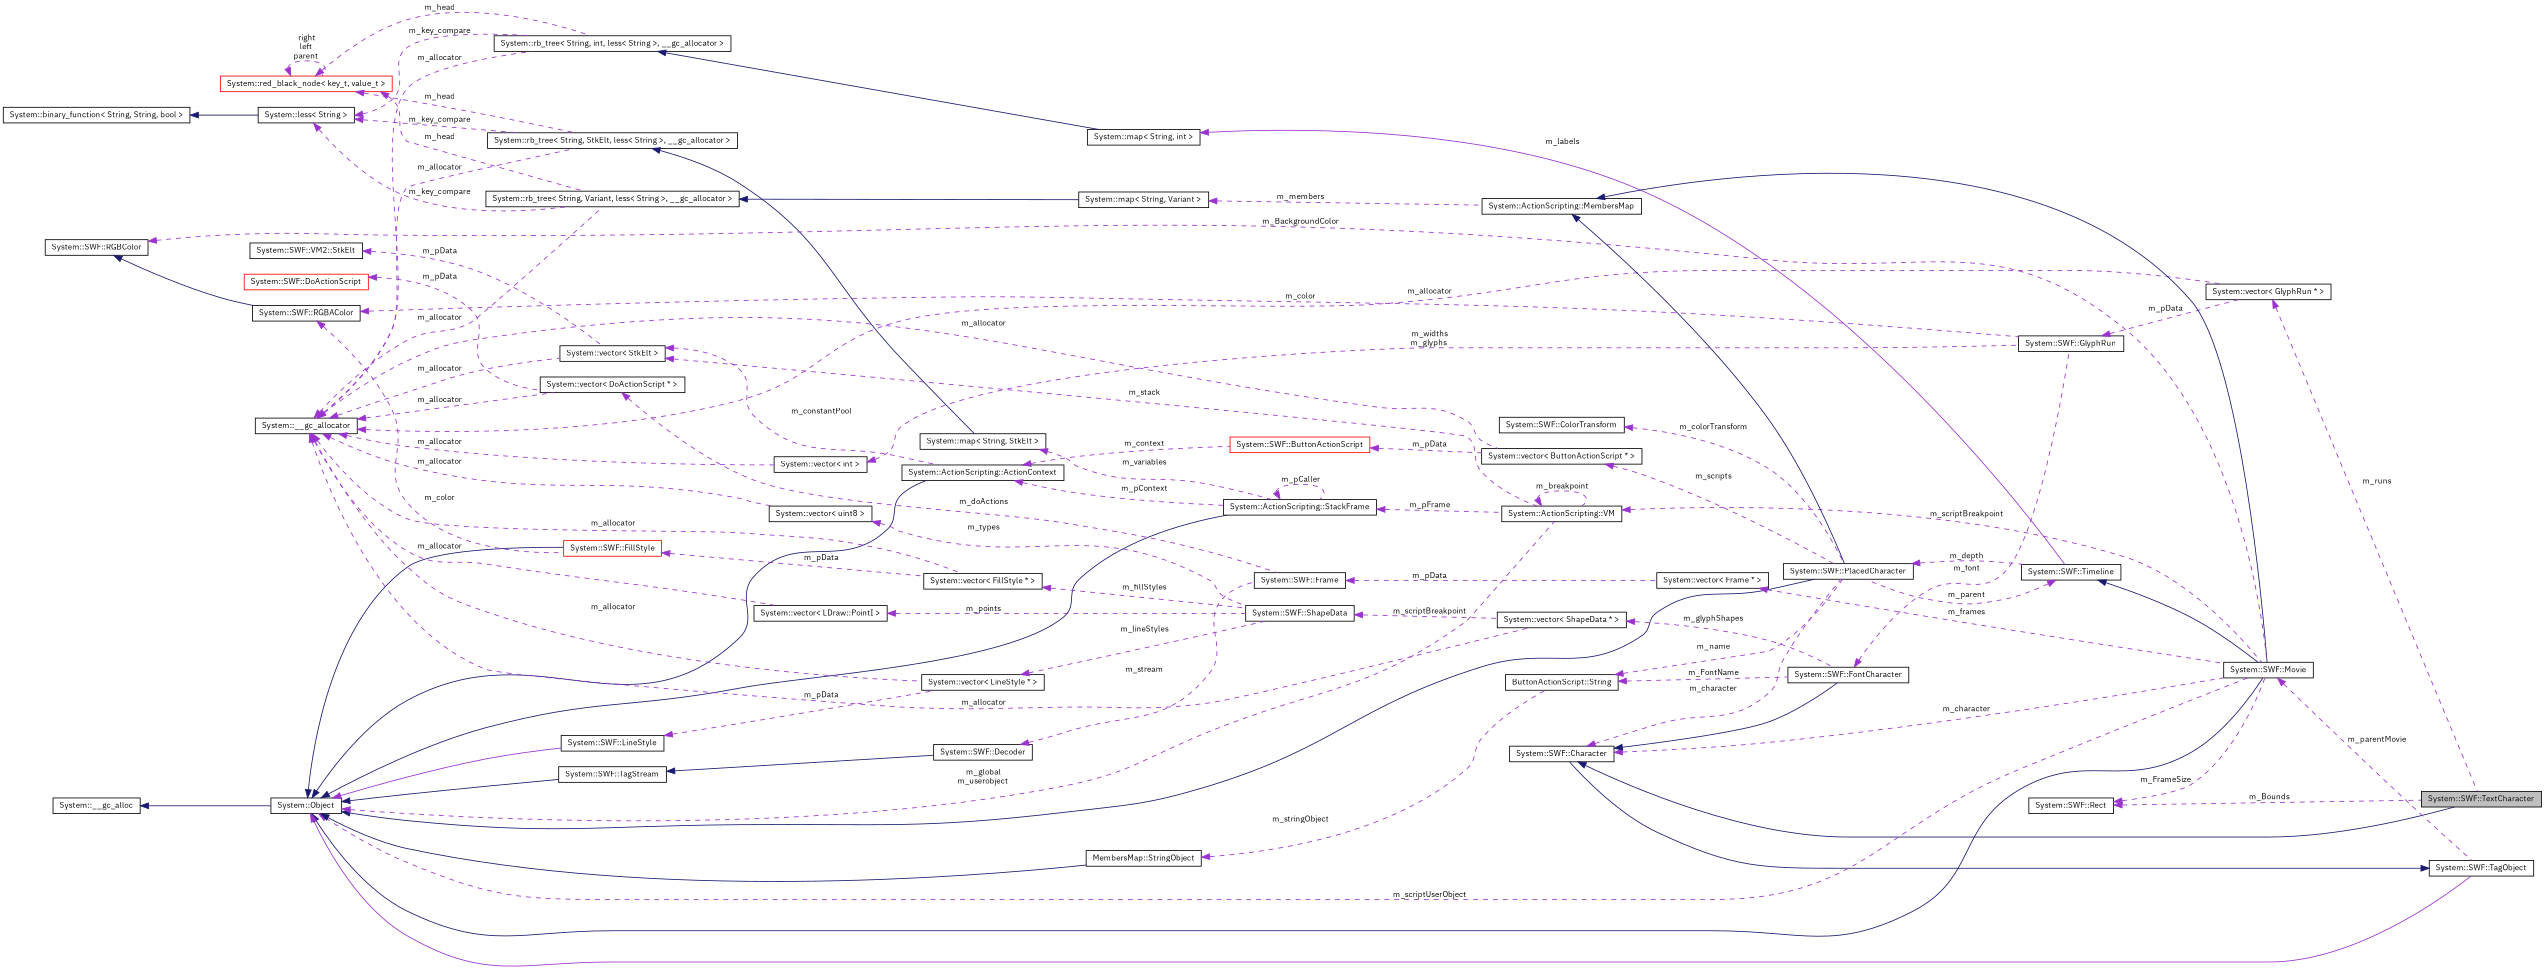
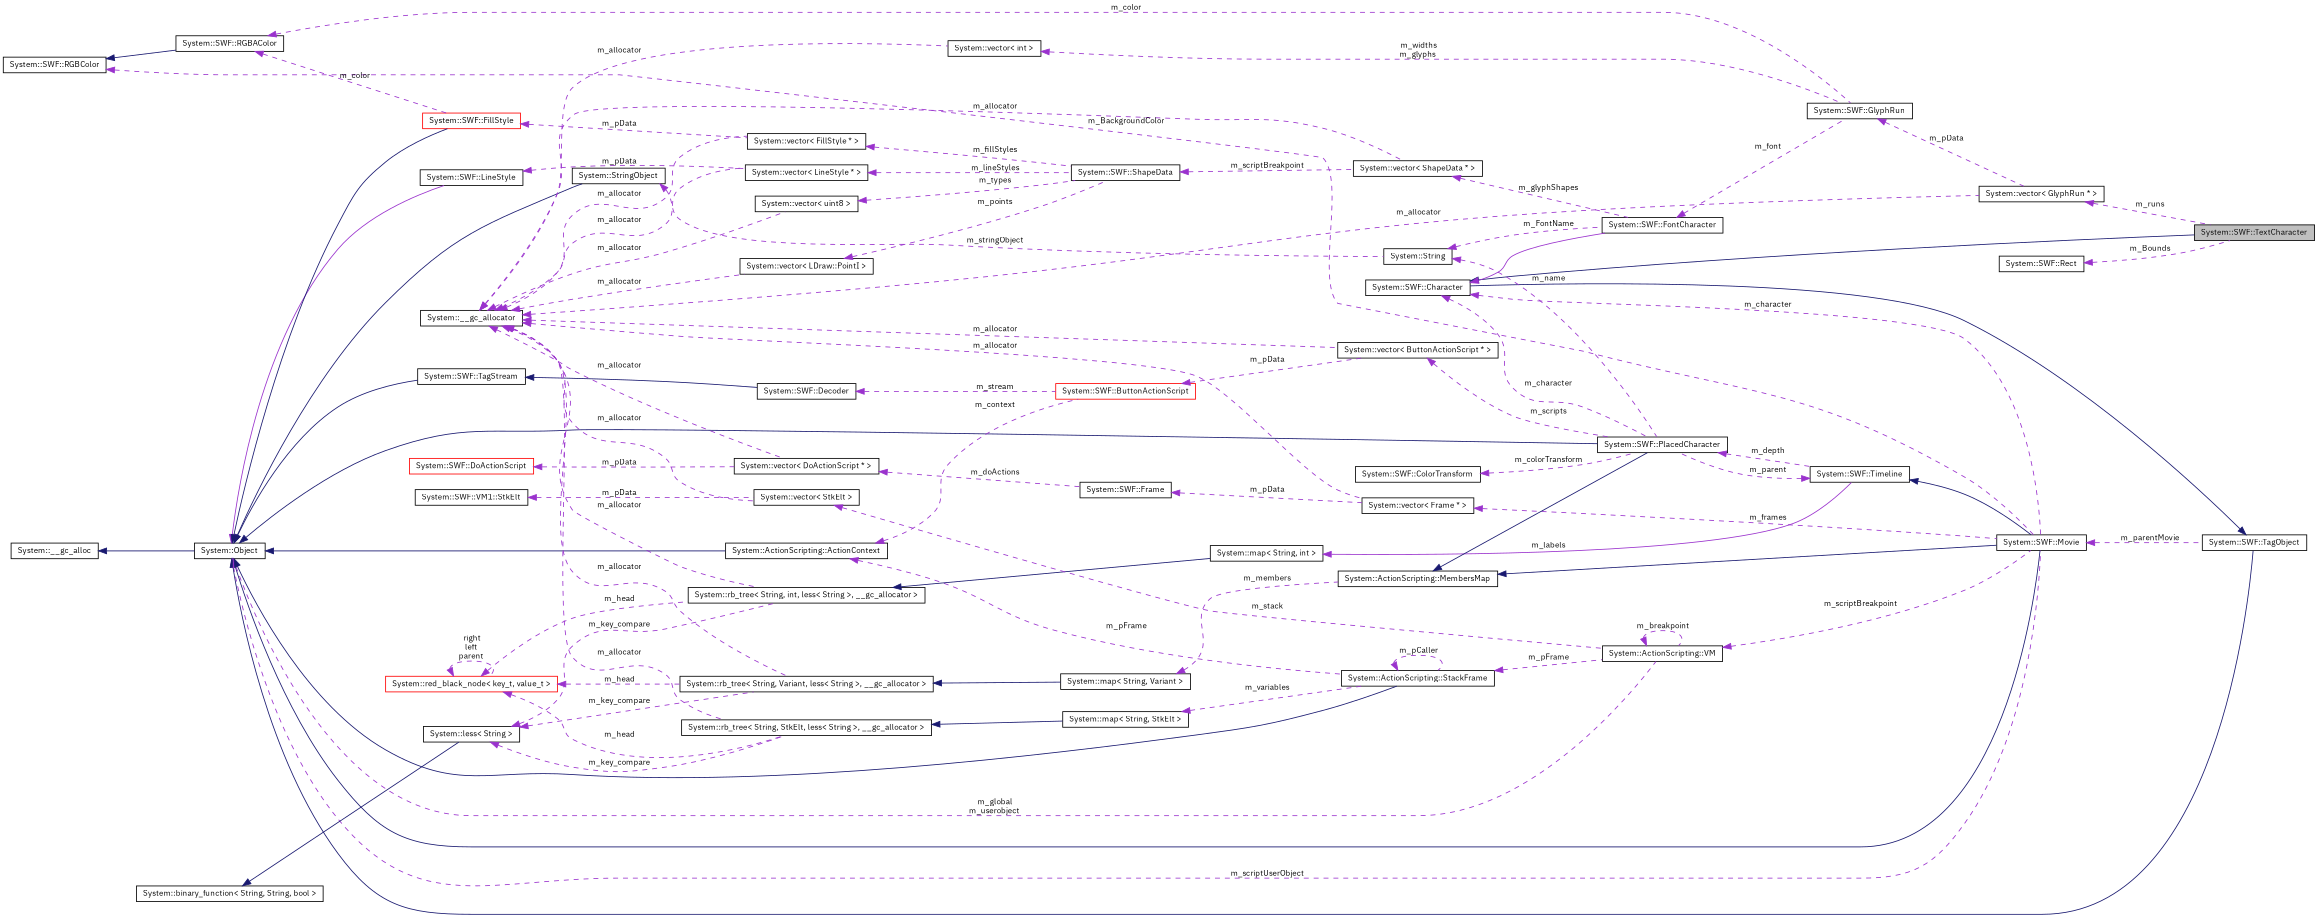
node "System::SWF::VM2::StkElt": label "System::SWF::VM2::StkElt" -> "System::SWF::VM1::StkElt"
edge "System::vector< Frame * >" -> "System::__gc_allocator": added, label "m_allocator"
edge "System::ActionScripting::ActionContext" -> "System::vector< StkElt >": removed, label "m_constantPool"
edge "System::ActionScripting::StackFrame" -> "System::ActionScripting::ActionContext": label " m_pContext" -> " m_pFrame"
node "ButtonActionScript::String": label "ButtonActionScript::String" -> "System::String"
edge "System::SWF::Frame" -> "System::SWF::Decoder": now "System::SWF::ButtonActionScript" -> "System::SWF::Decoder"
edge "System::SWF::FontCharacter" -> "System::SWF::Character": color midnightblue -> darkorchid3
edge "System::SWF::Movie" -> "System::SWF::Rect": removed, label "m_FrameSize"
node "MembersMap::StringObject": label "MembersMap::StringObject" -> "System::StringObject"
edge "System::SWF::TagObject" -> "System::Object": color darkorchid3 -> midnightblue
